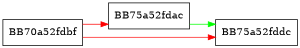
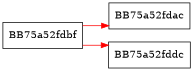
edge "BB75a52fdac" -> "BB75a52fddc": removed
node "BB70a52fdbf": label "BB70a52fdbf" -> "BB75a52fdbf"
